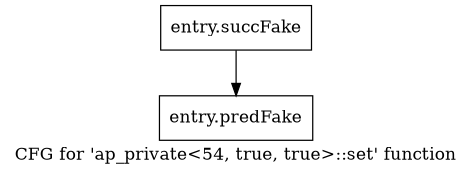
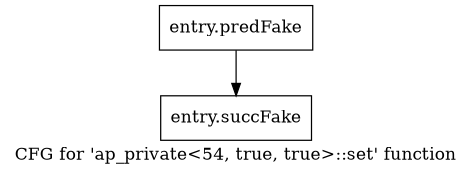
edge "entry.succFake" -> "entry.predFake": reversed
